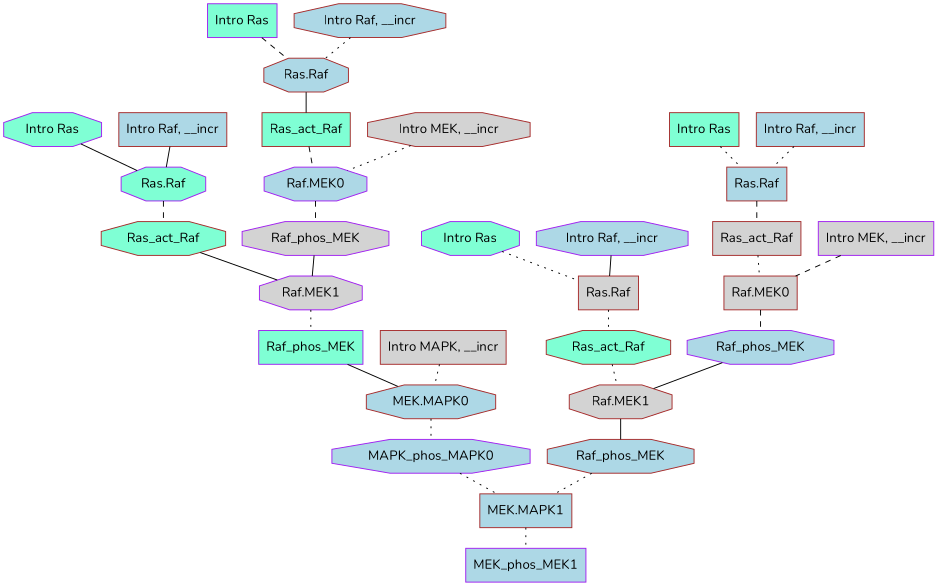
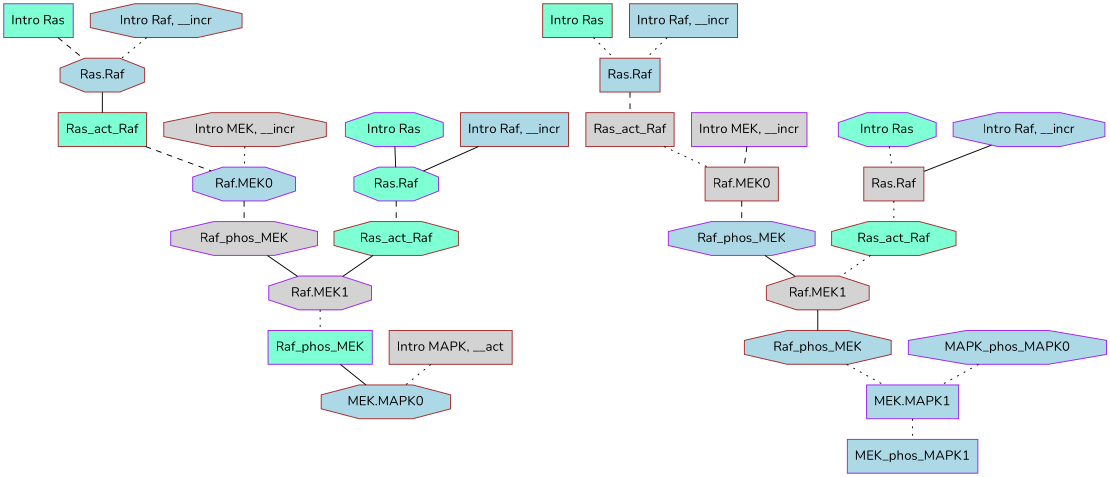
node "Intro MAPK, __incr": label "Intro MAPK, __incr" -> "Intro MAPK, __act"
edge "MEK.MAPK0" -- "MAPK_phos_MAPK0": removed
node "MEK.MAPK1": color brown -> purple
node "MEK_phos_MEK1": label "MEK_phos_MEK1" -> "MEK_phos_MAPK1"
